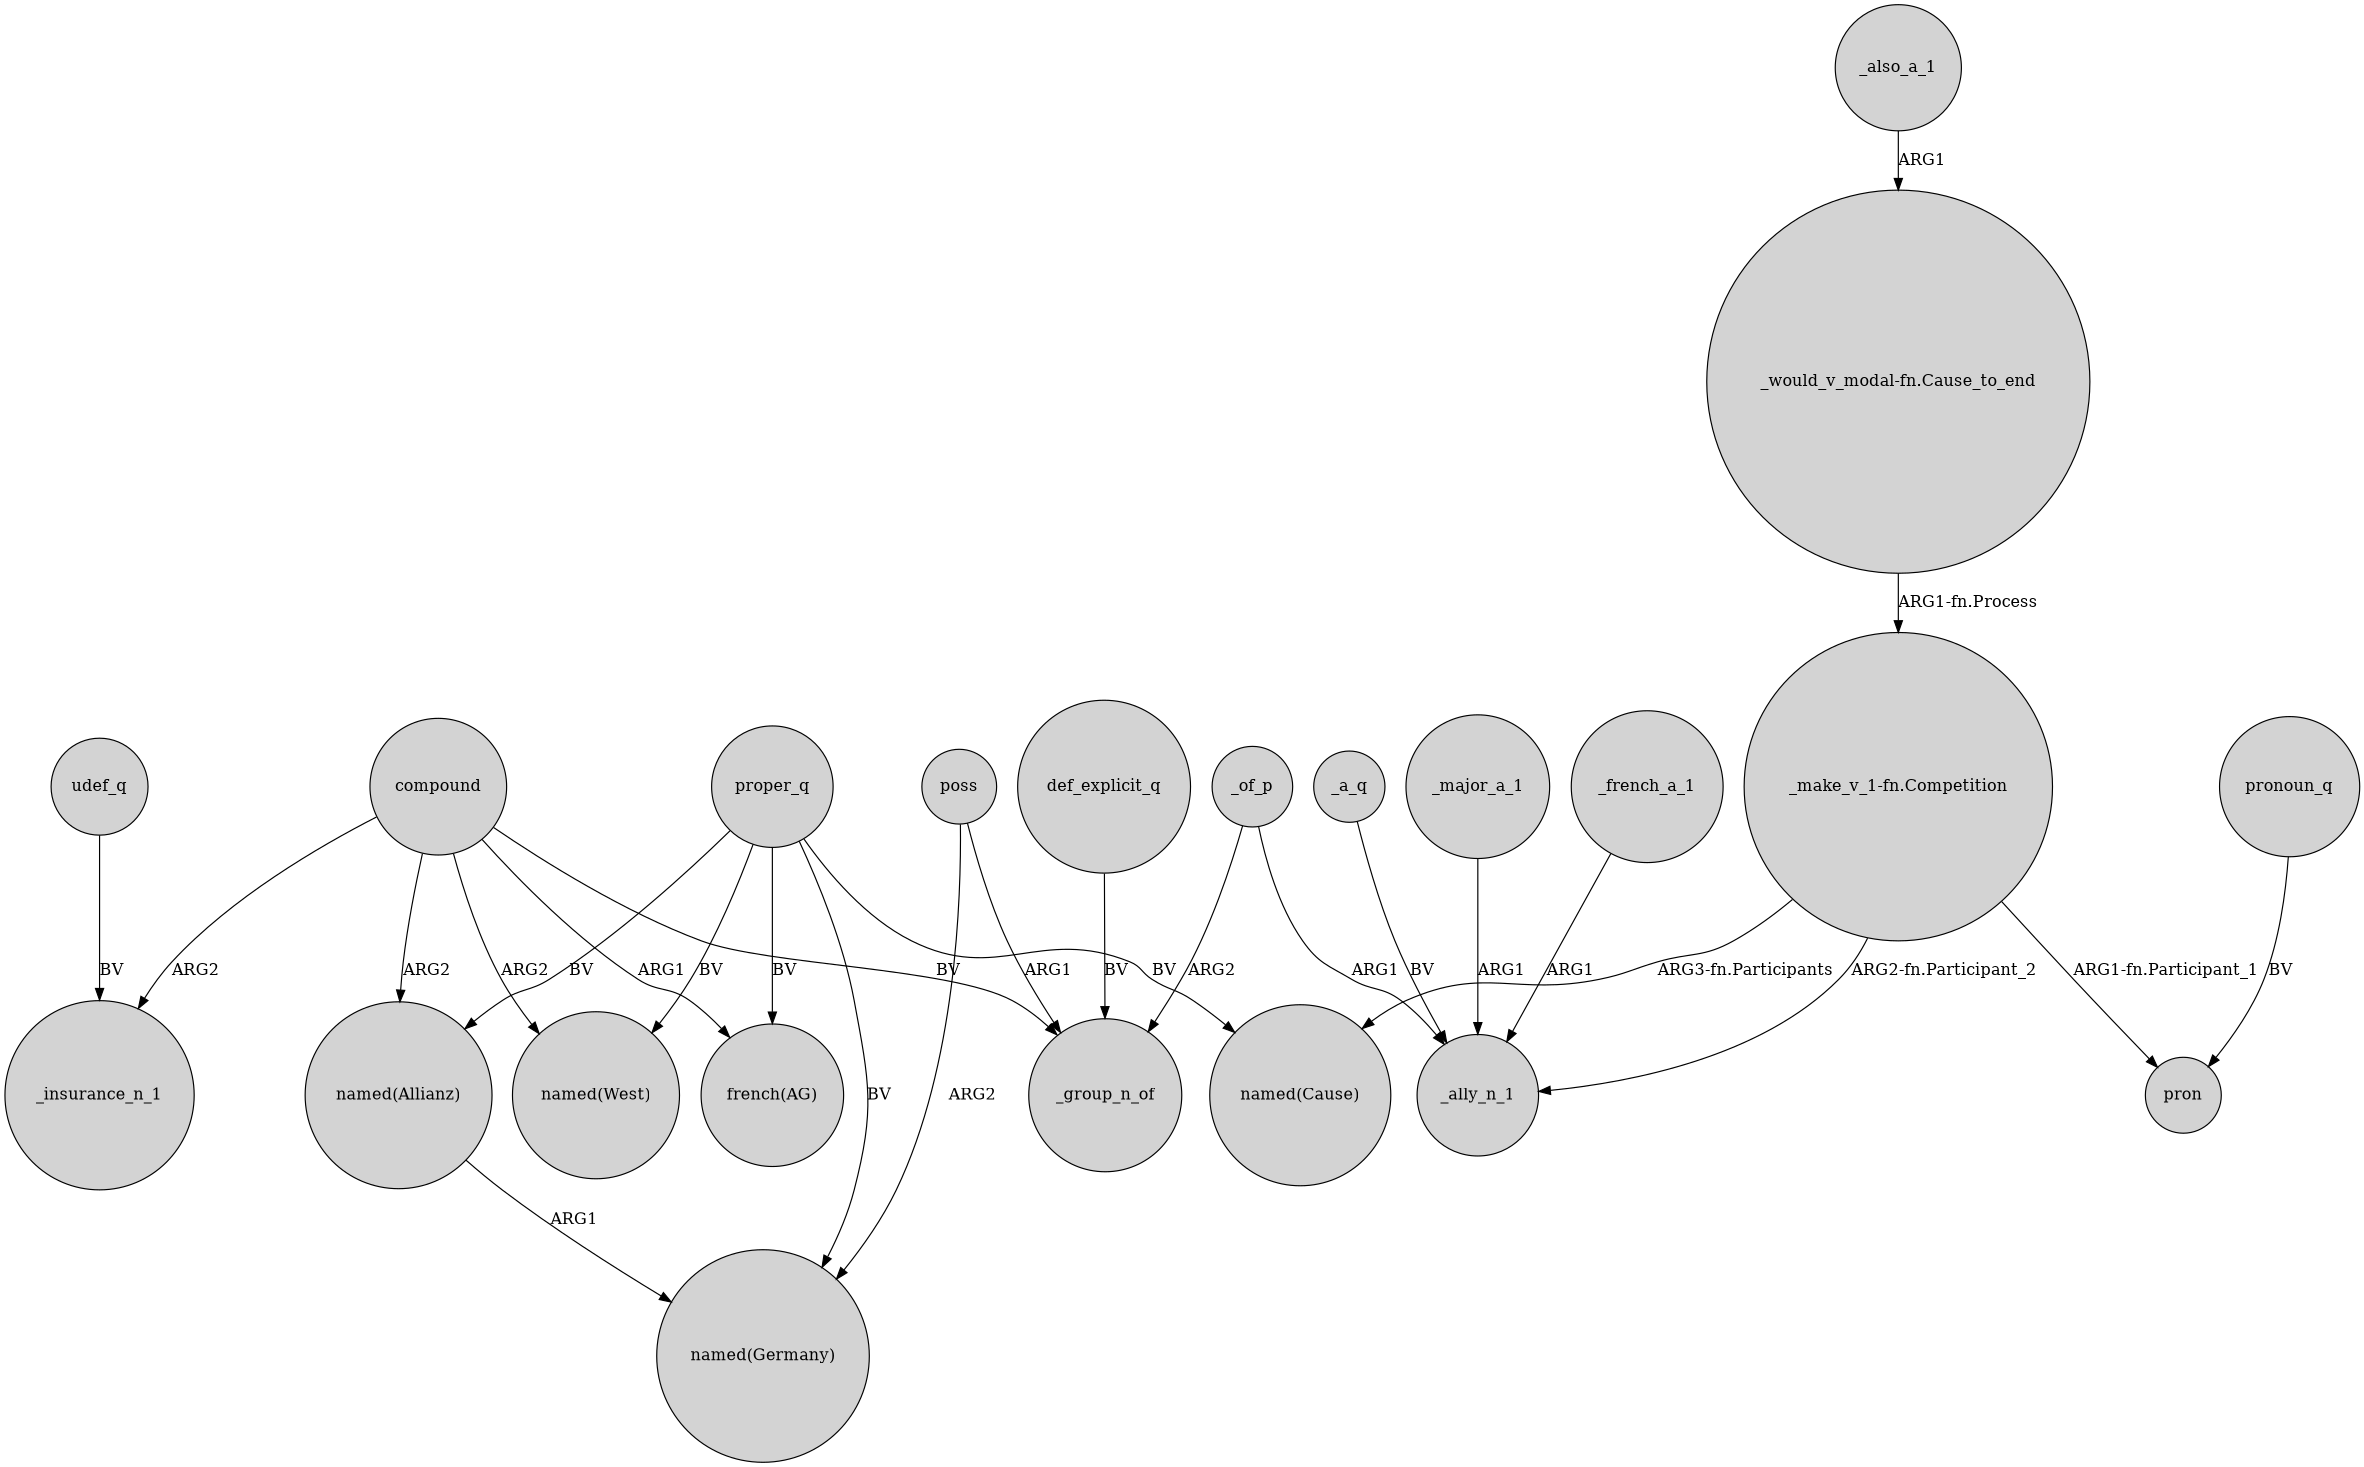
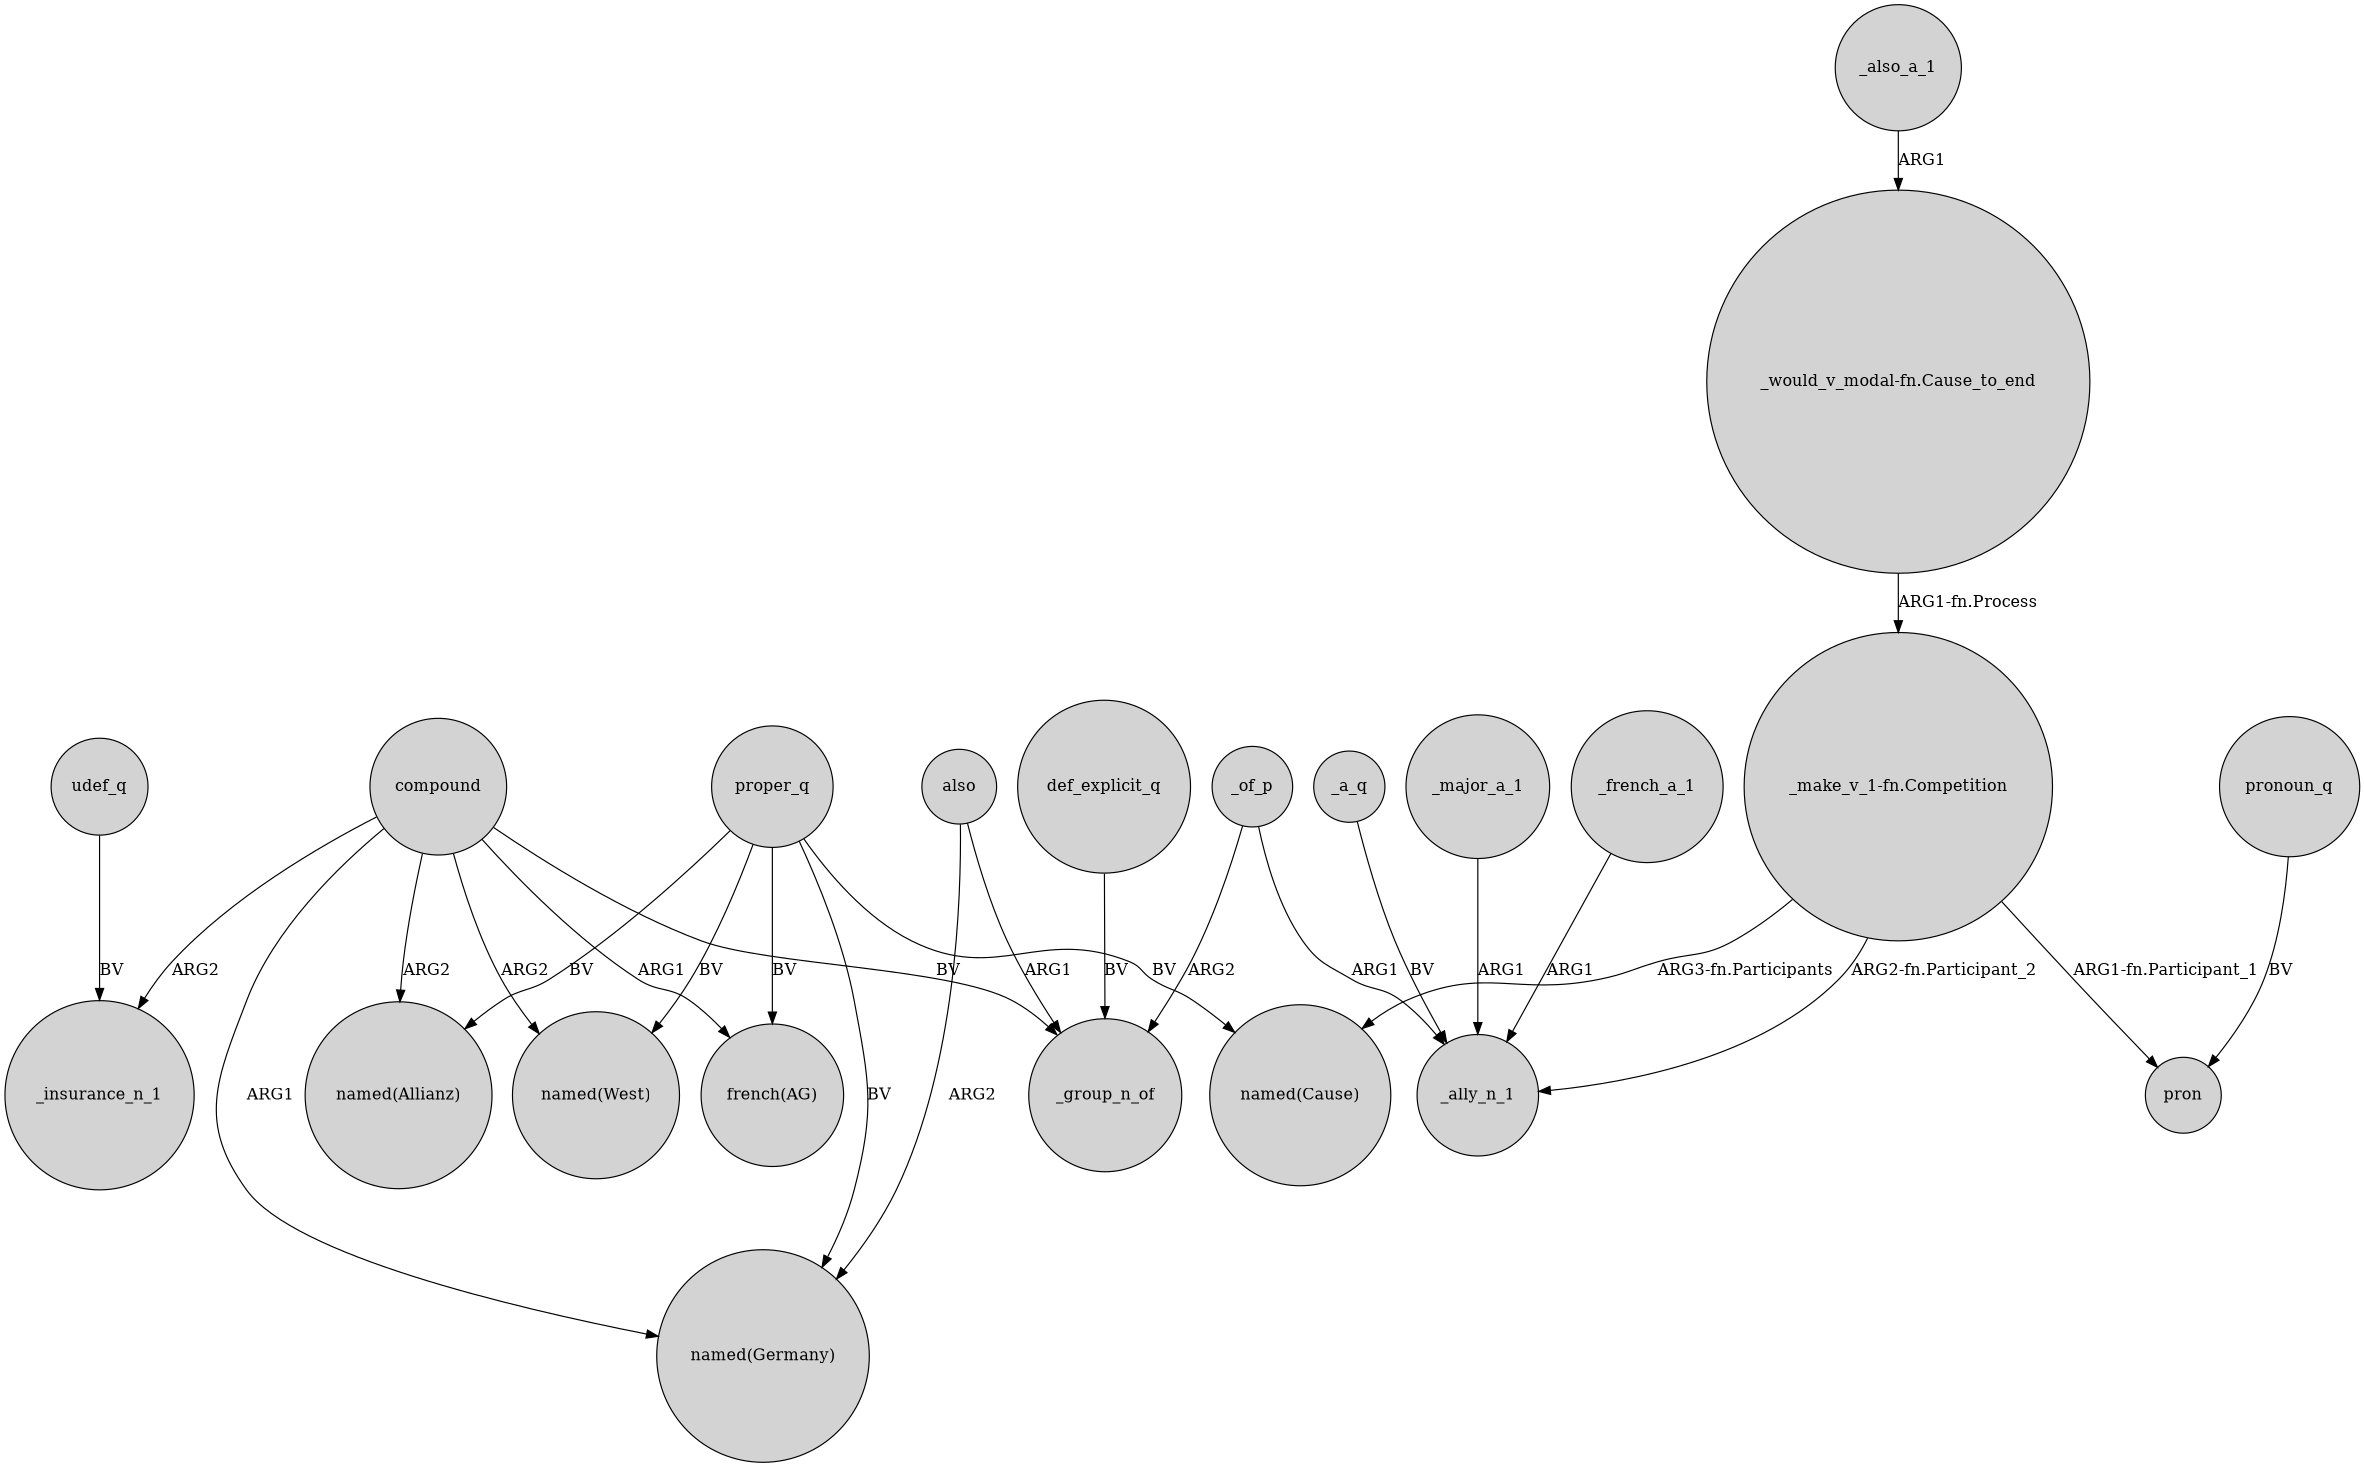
node "poss": label "poss" -> "also"
edge "named(Allianz)" -> "named(Germany)": now "compound" -> "named(Germany)"
